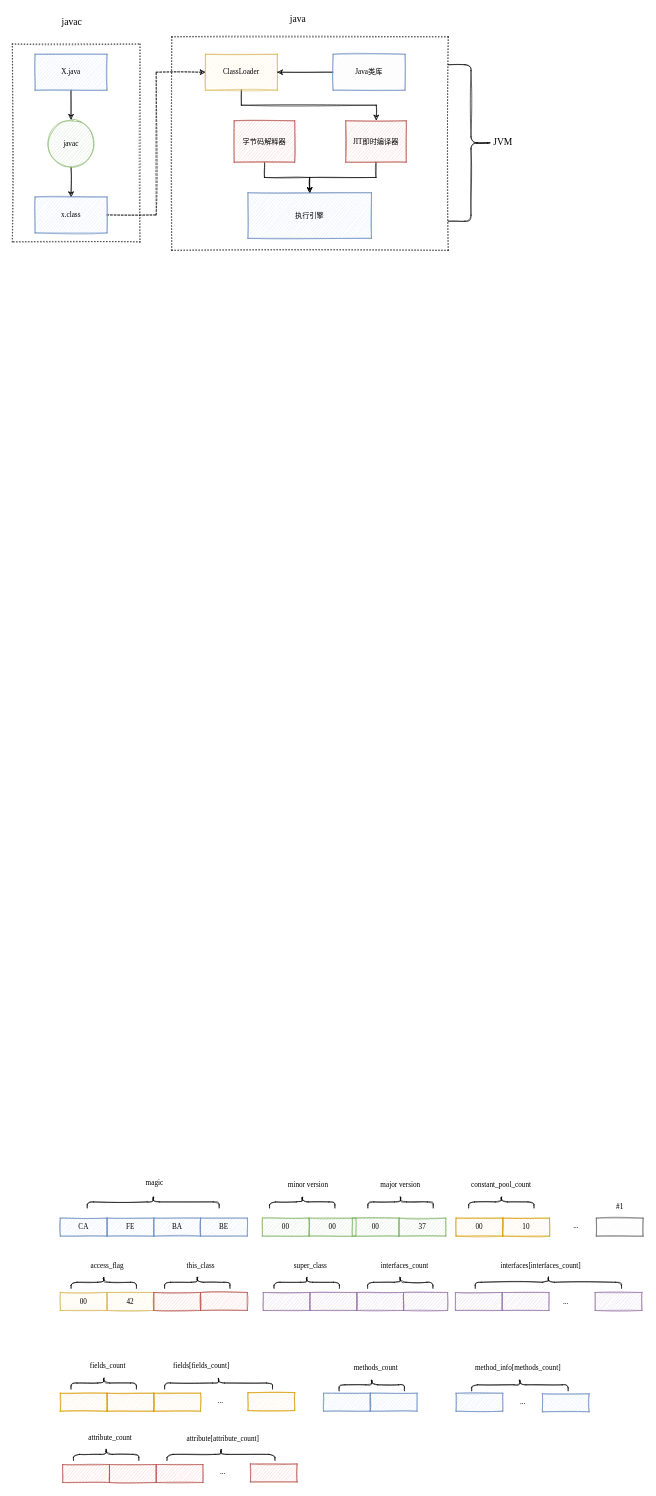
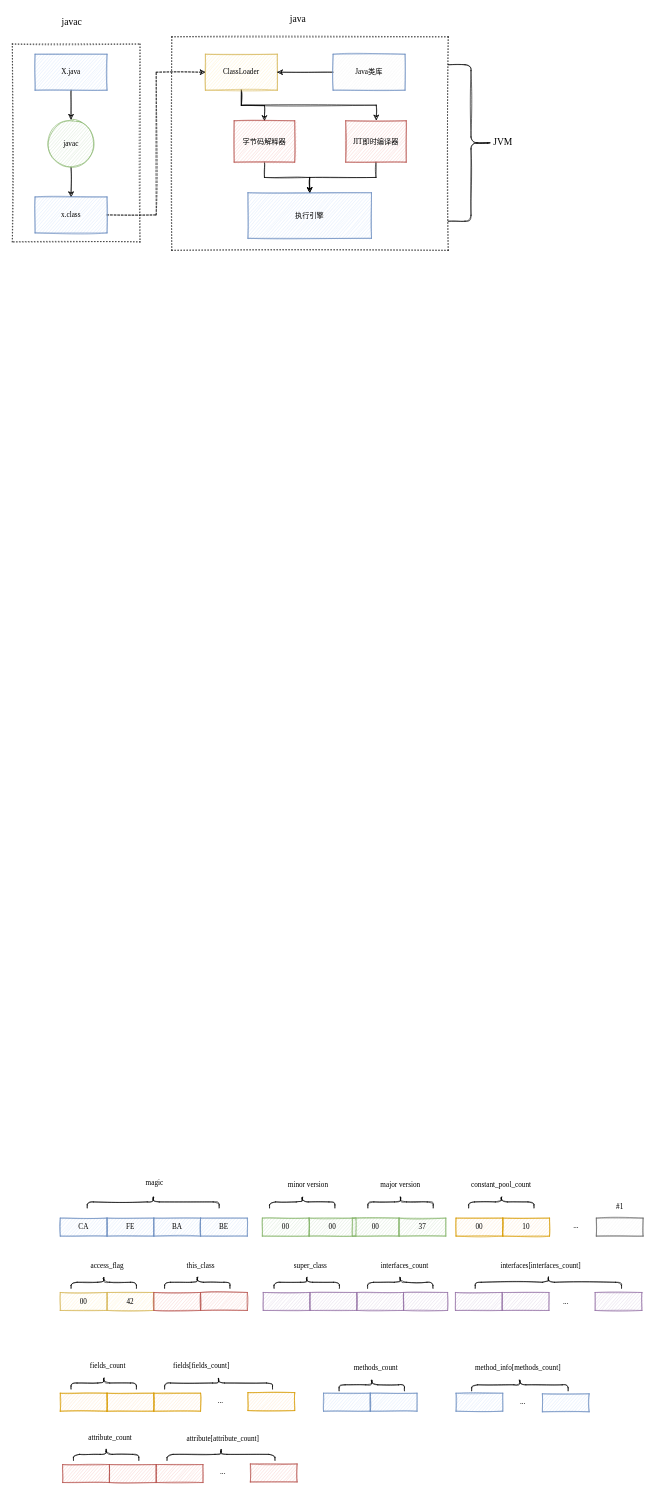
edge "ClassLoader" -> "字节码解释器": added
